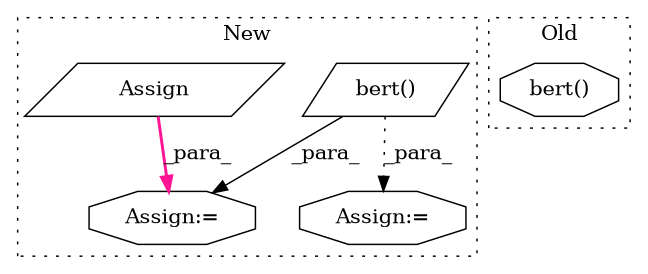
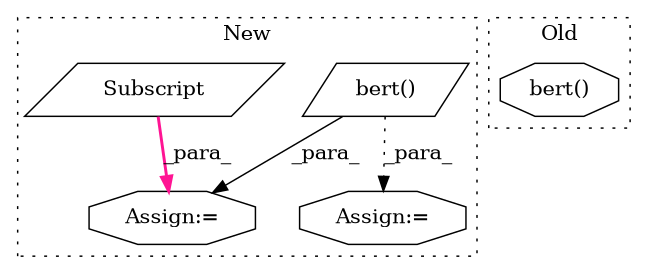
node "Assign": label "Assign" -> "Subscript"
